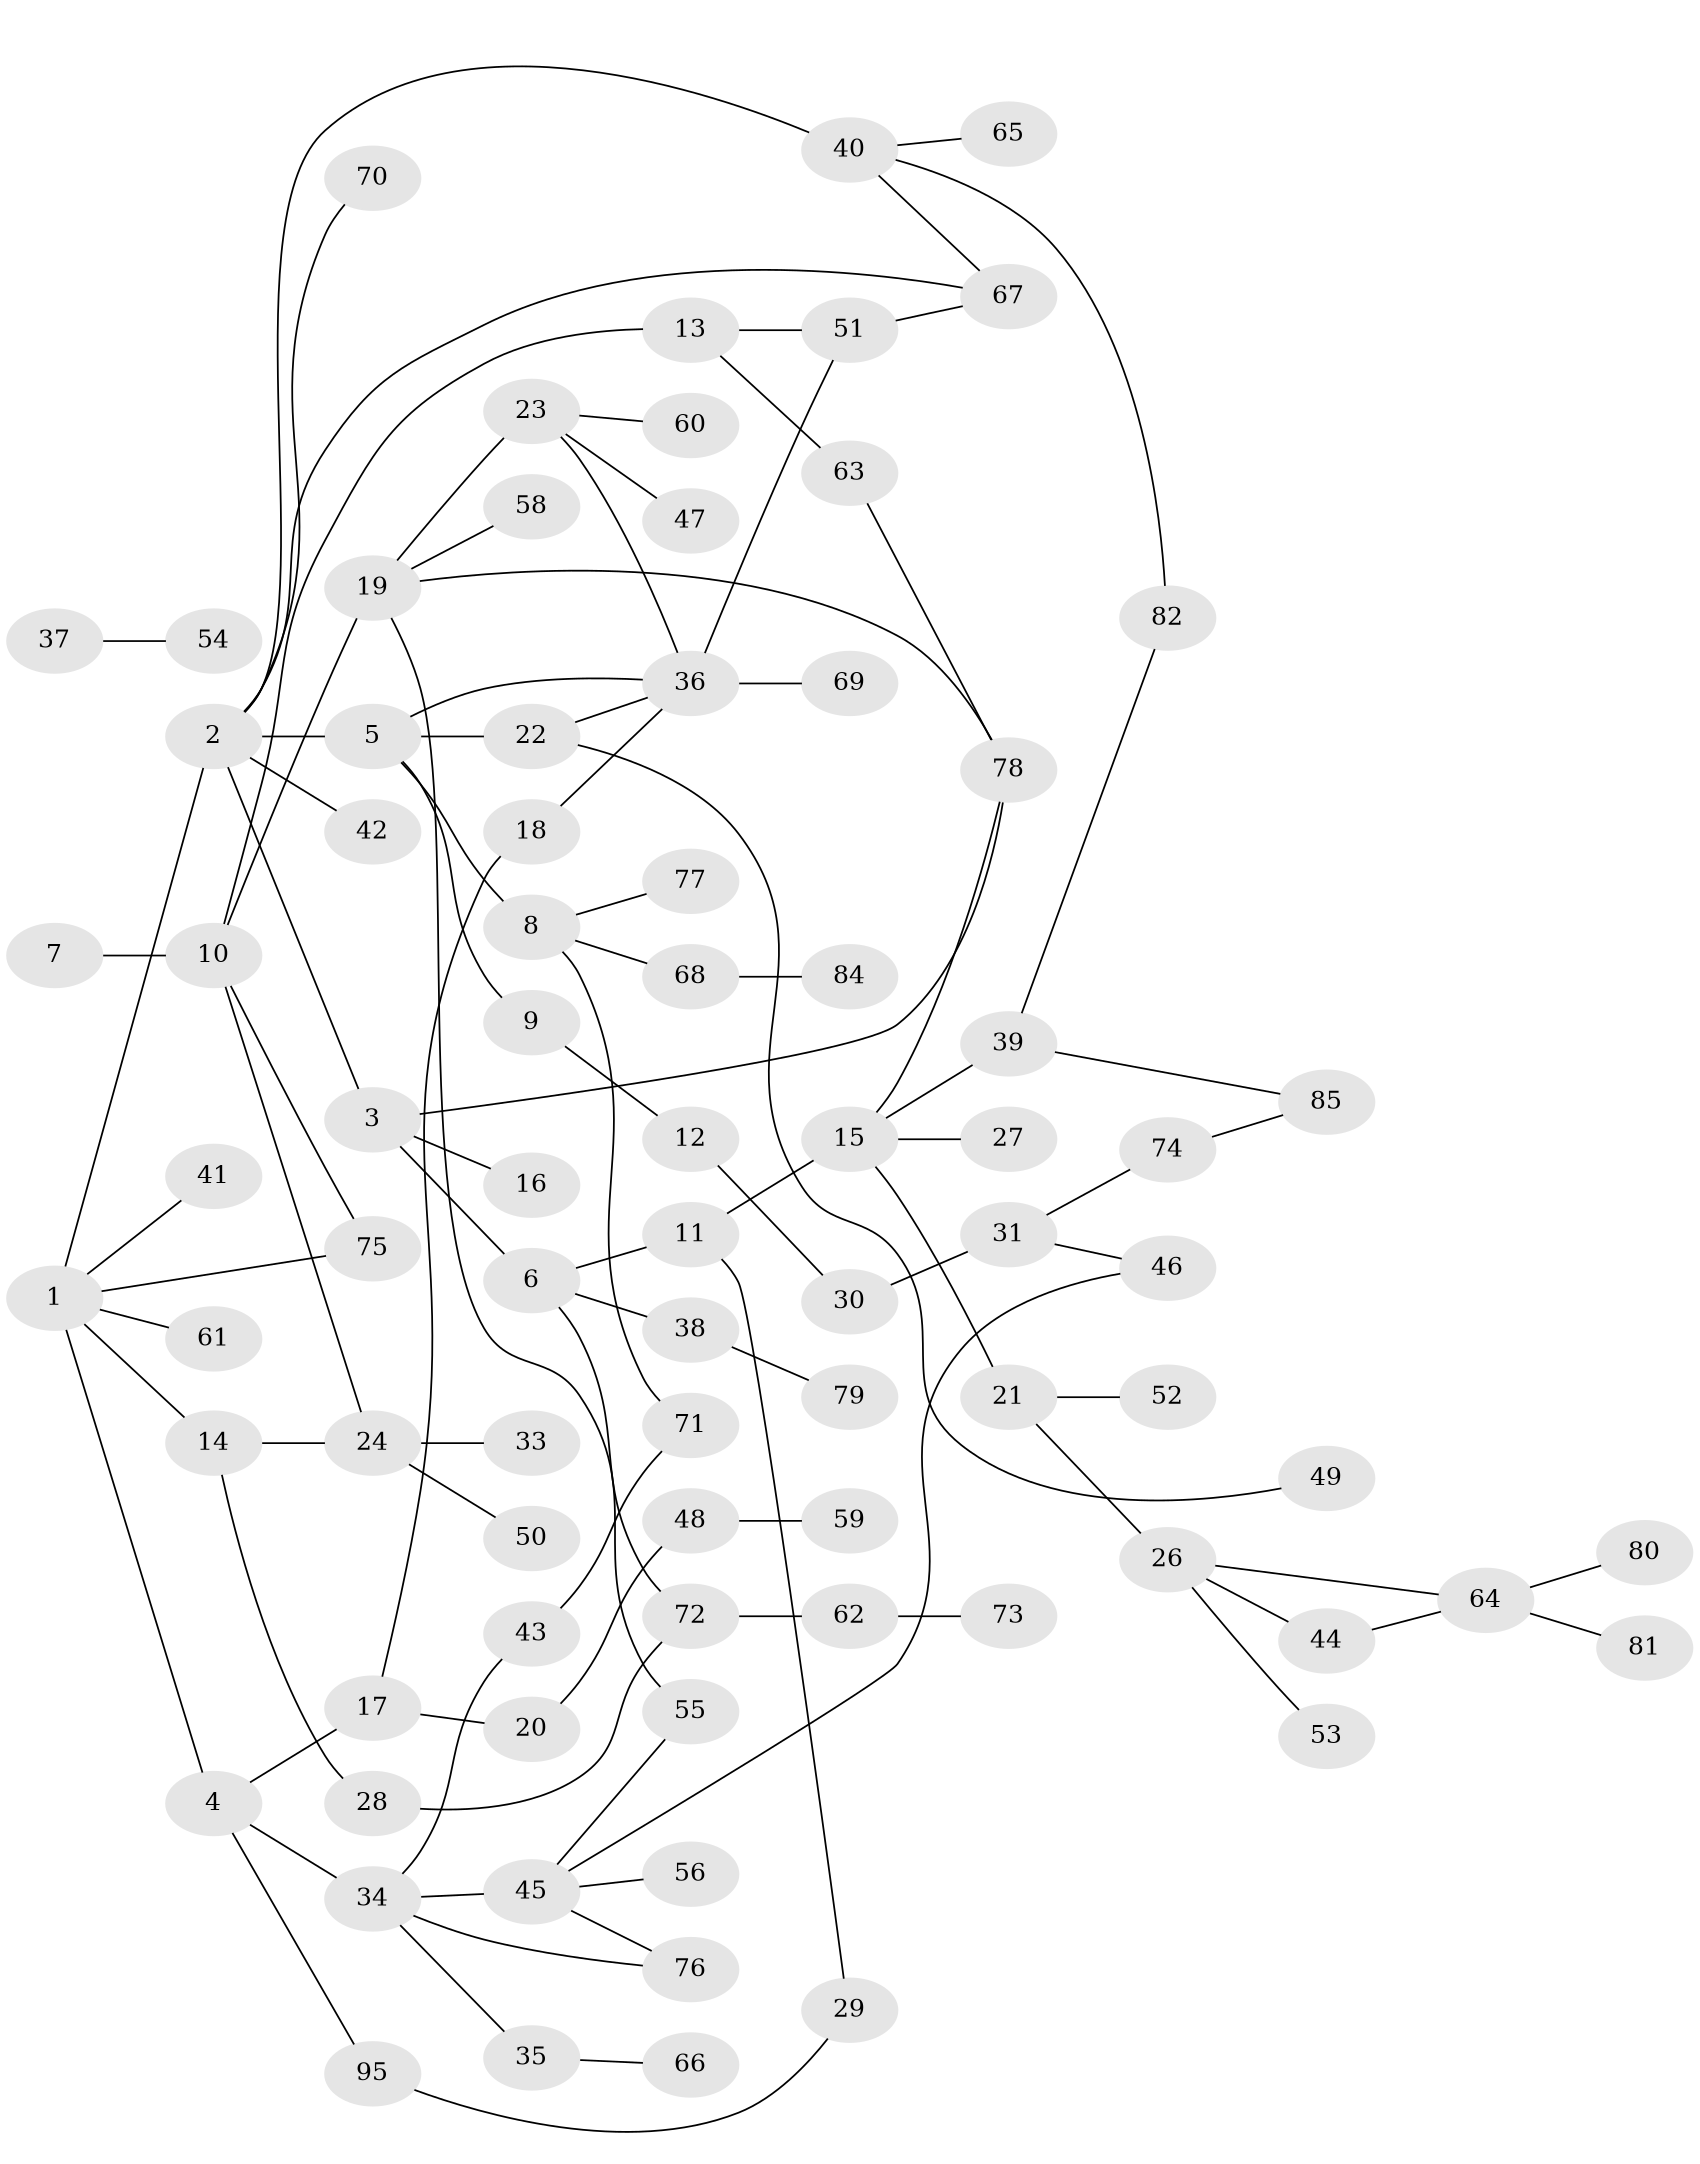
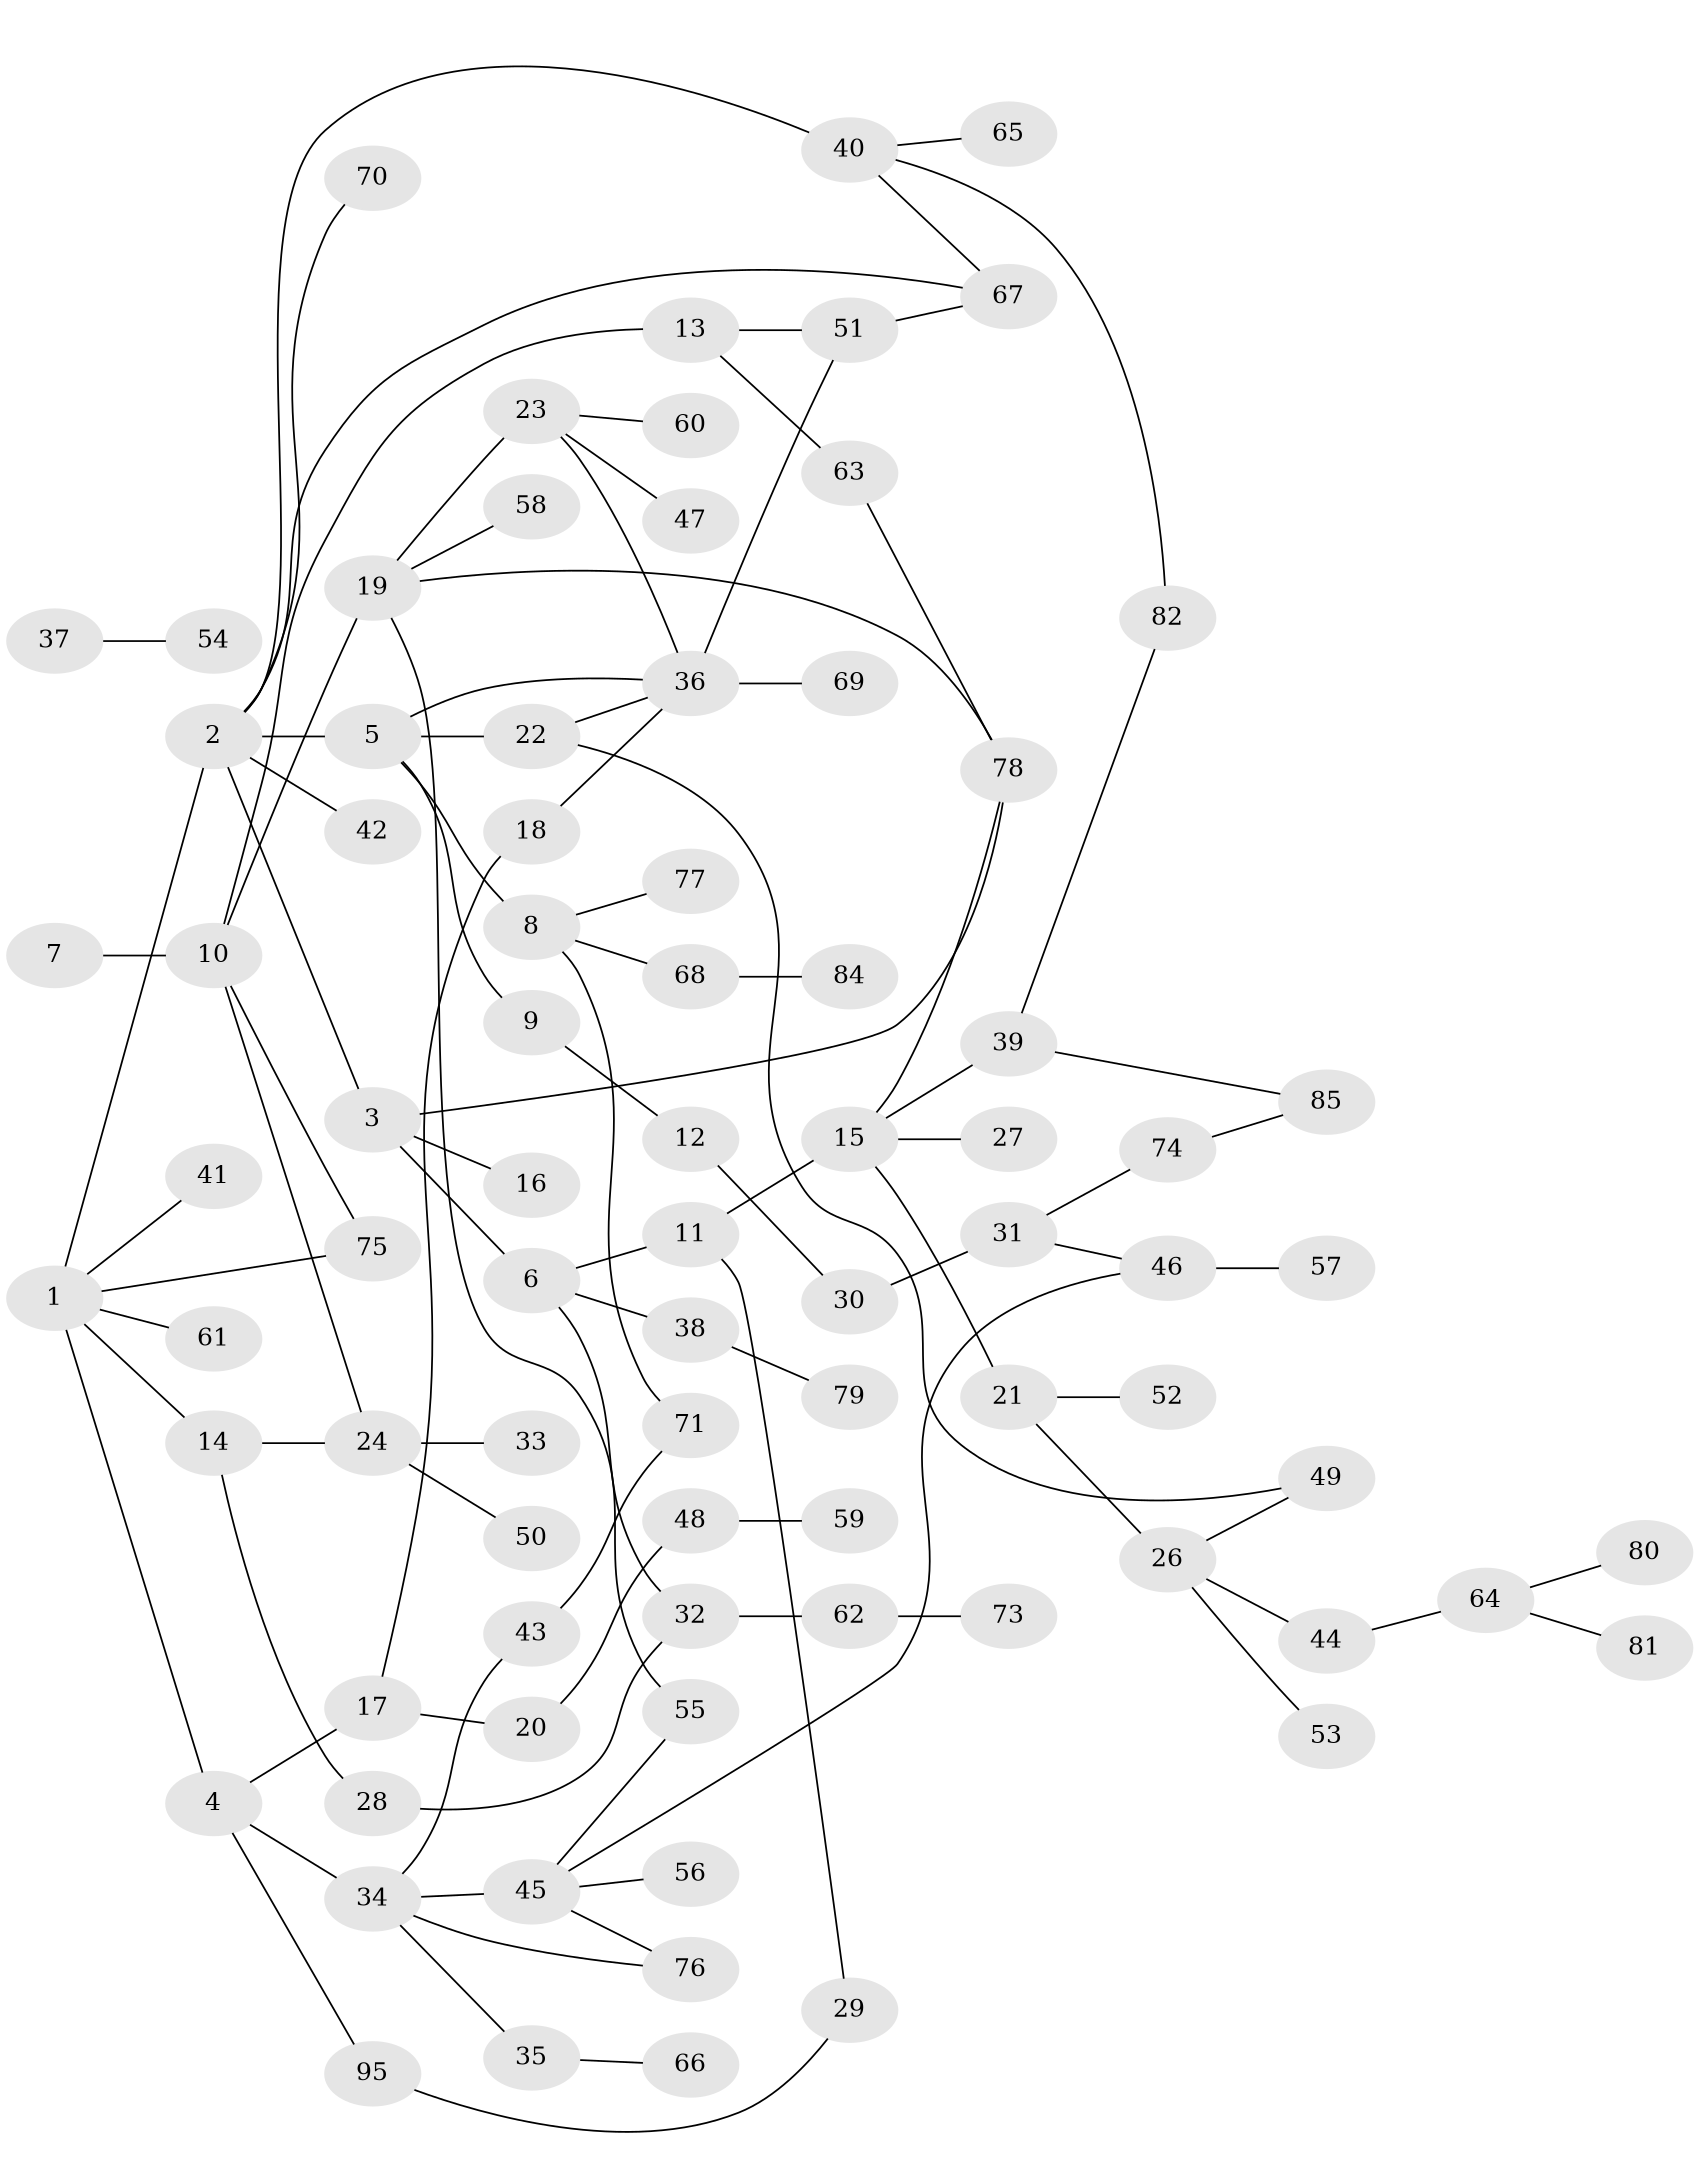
node "57": added
edge "26" -- "64": now "26" -- "49"
node "72": label "72" -> "32"
